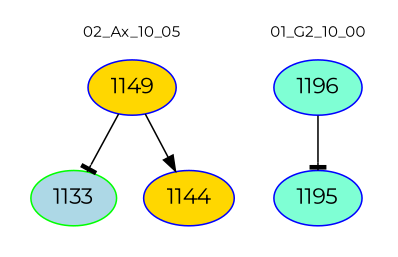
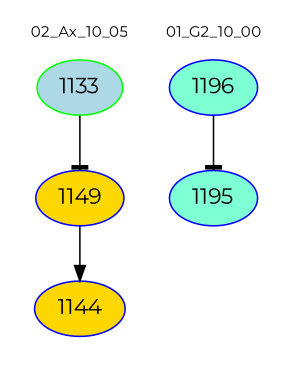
edge "1149" -> "1133": reversed
